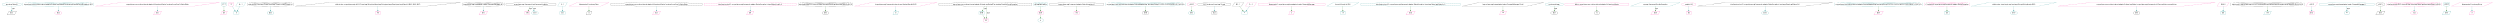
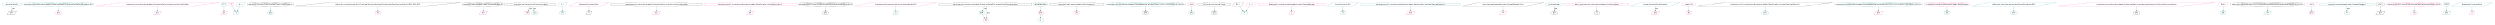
node "@parameter0: java.lang.String": color deeppink -> teal
